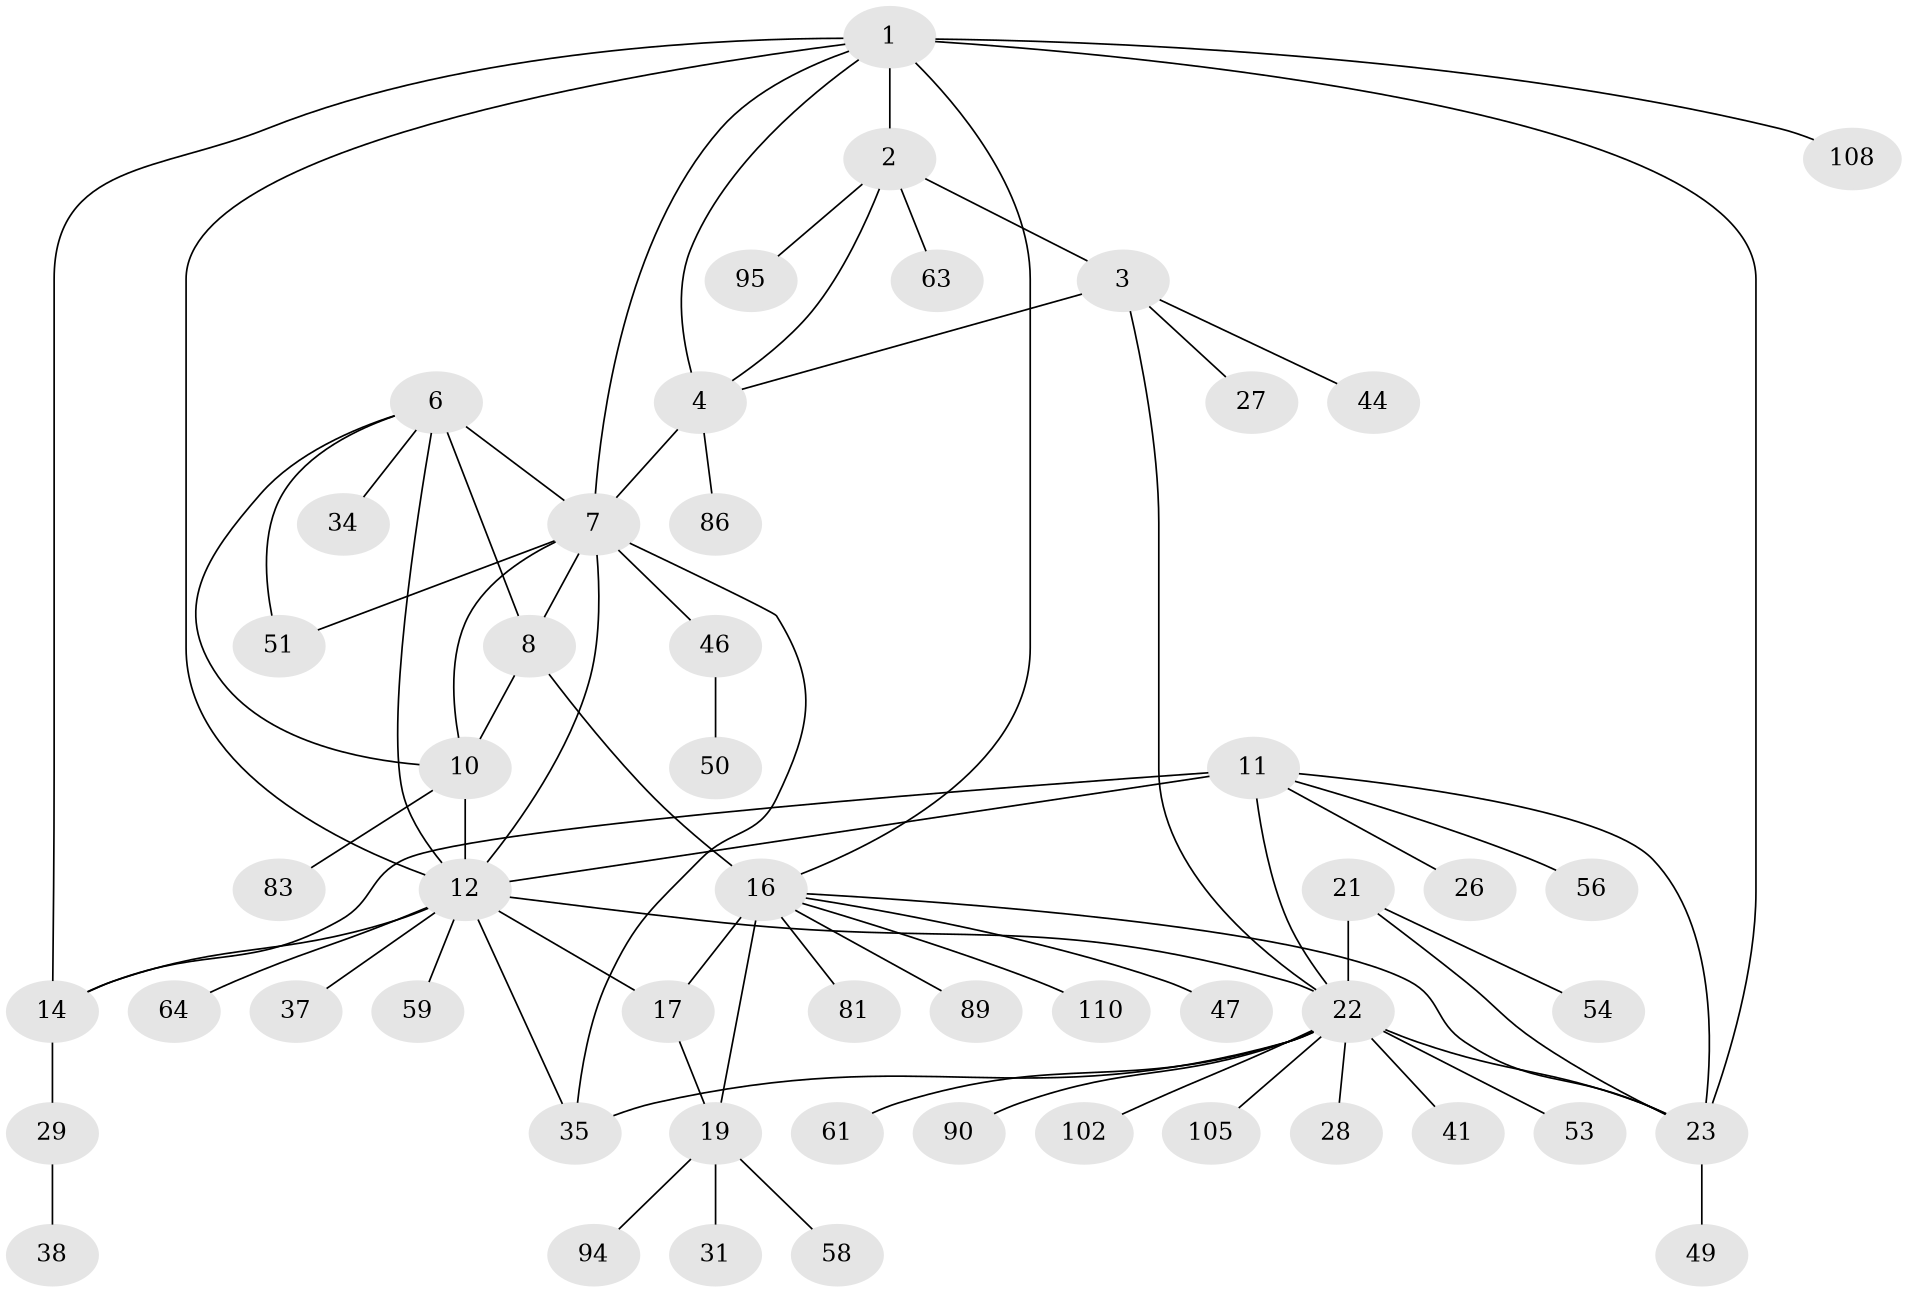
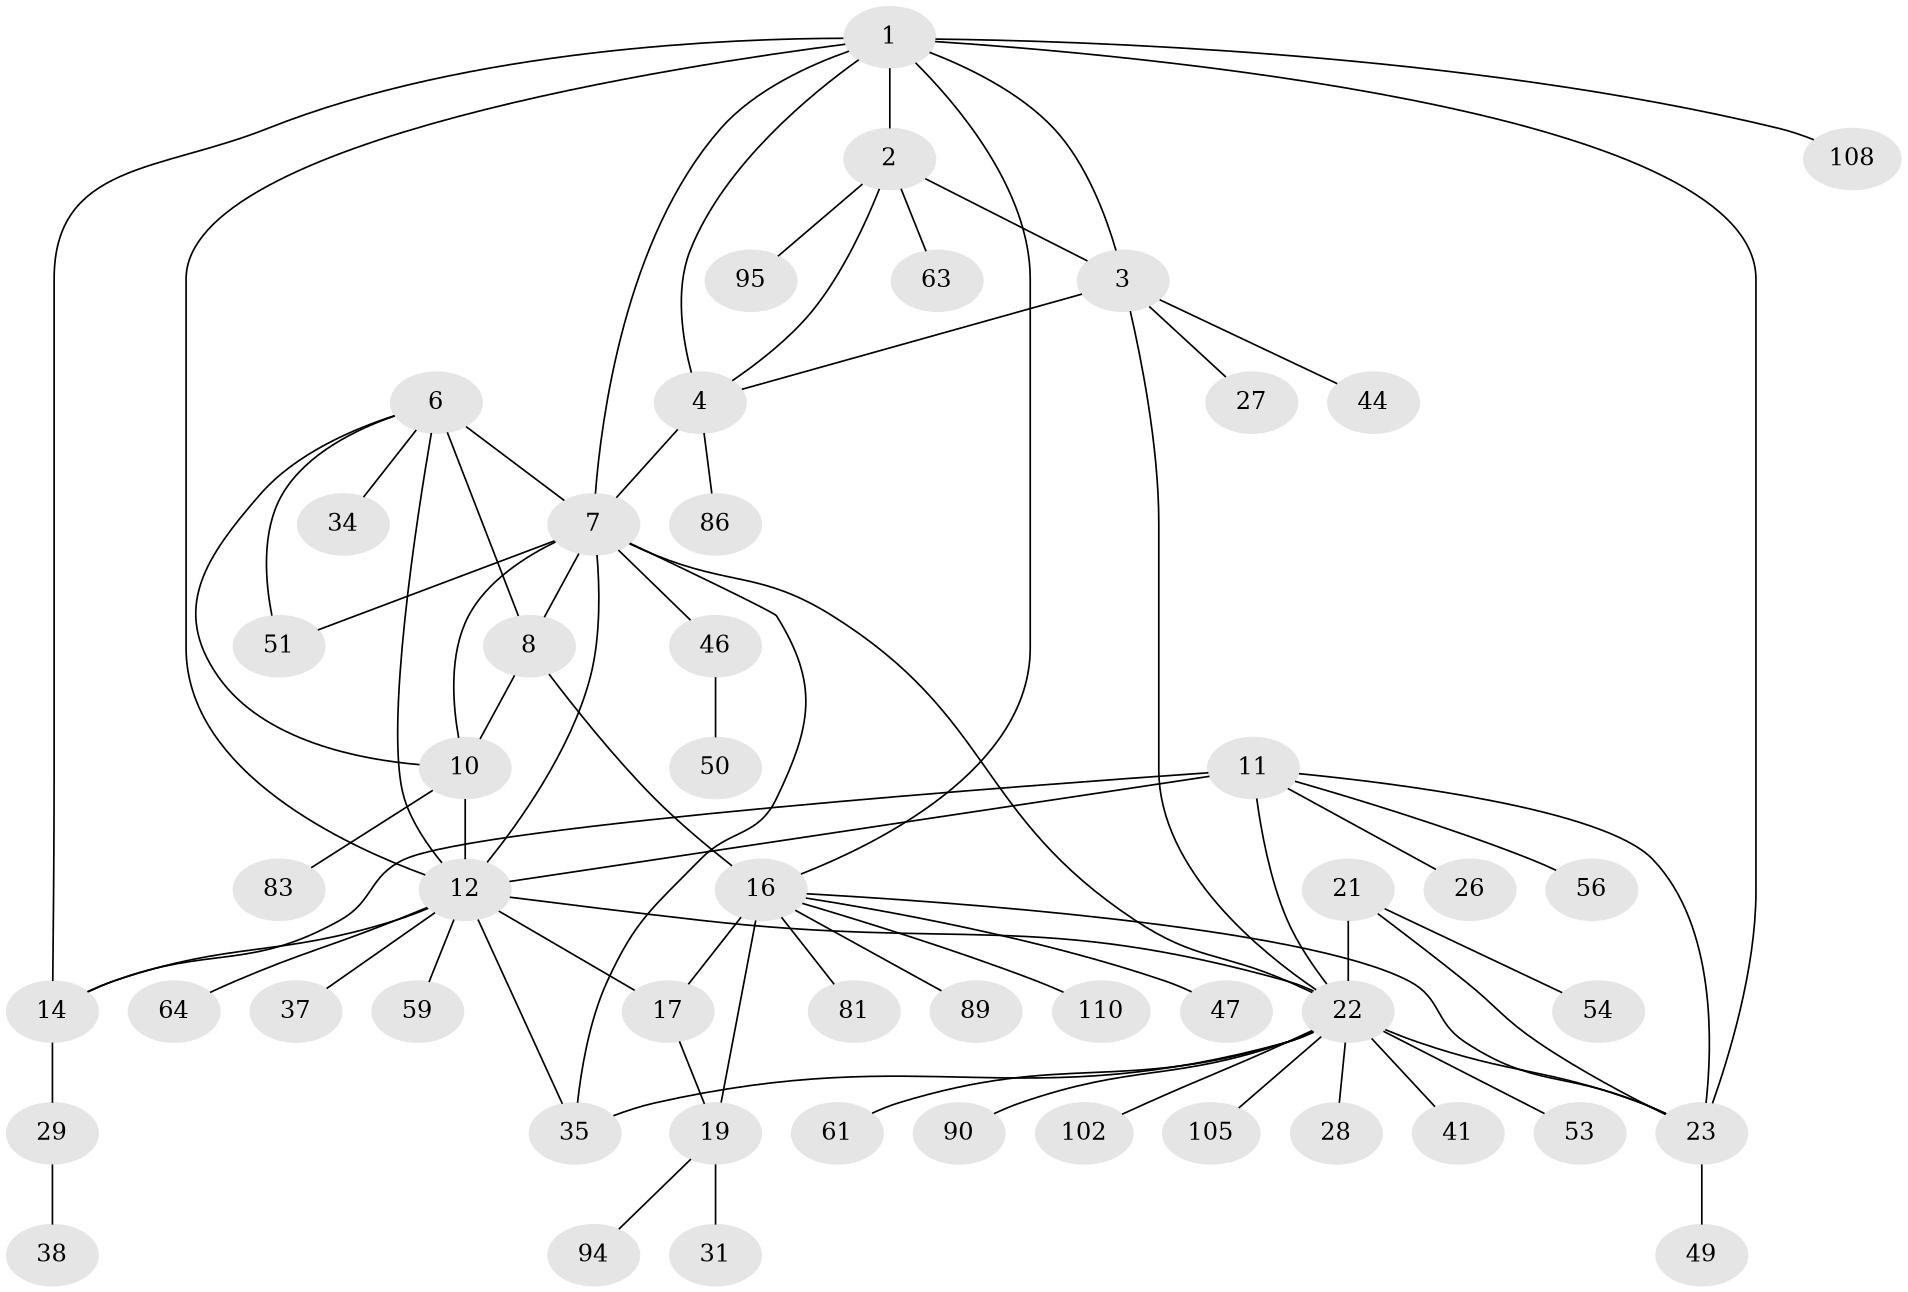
edge "1" -- "3": added
edge "7" -- "22": added
node "58": removed
